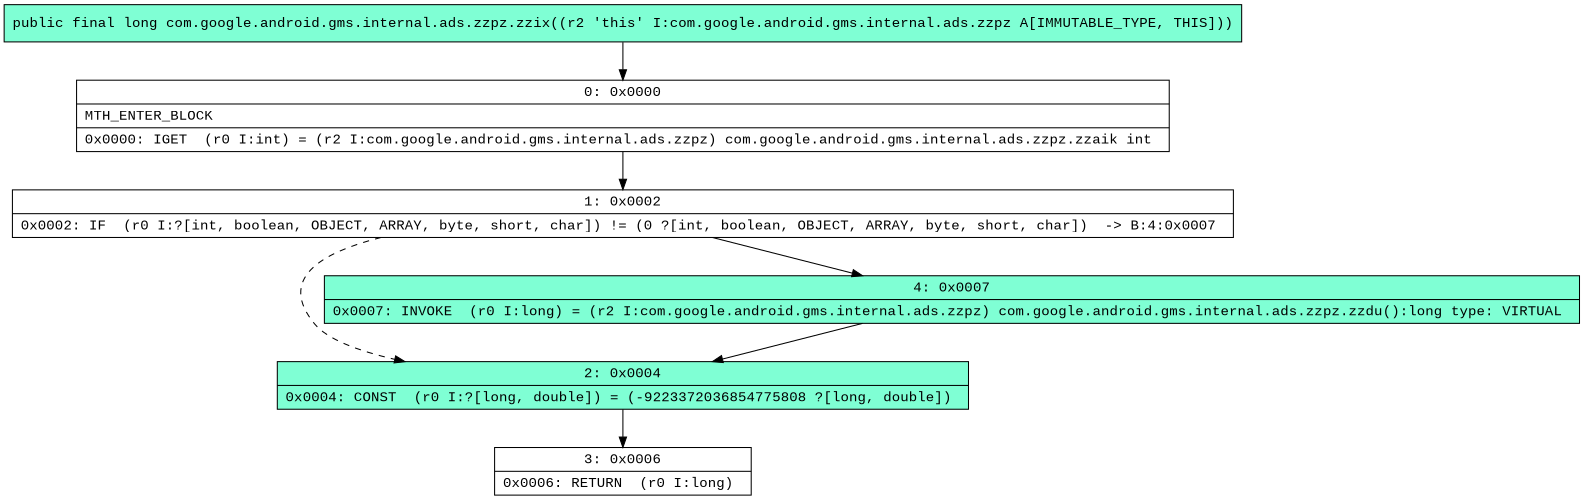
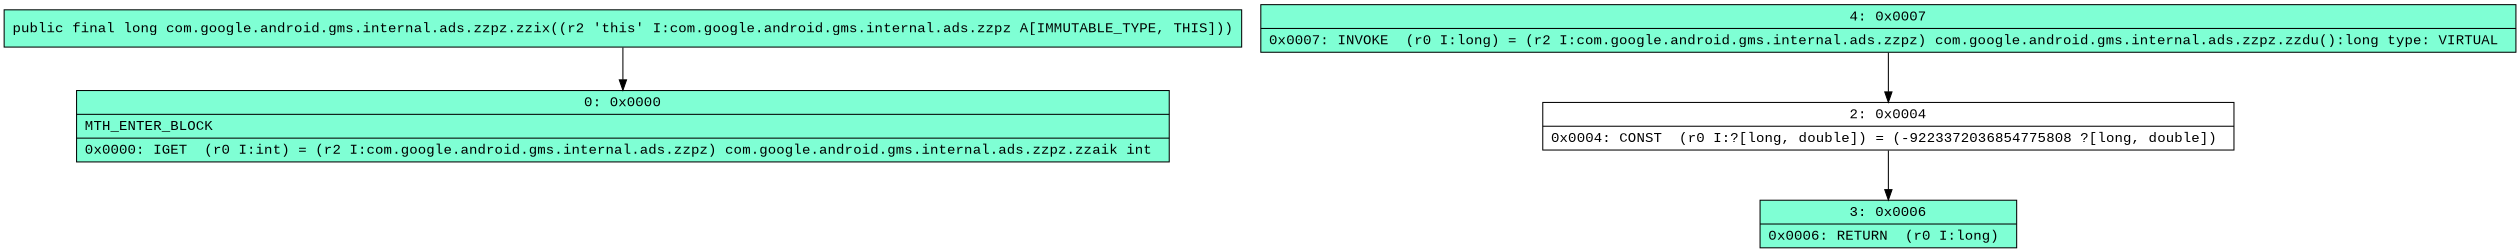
node "0: 0x0000": fillcolor white -> aquamarine
node "1: 0x0002": removed
node "2: 0x0004": fillcolor aquamarine -> white
node "3: 0x0006": fillcolor white -> aquamarine
